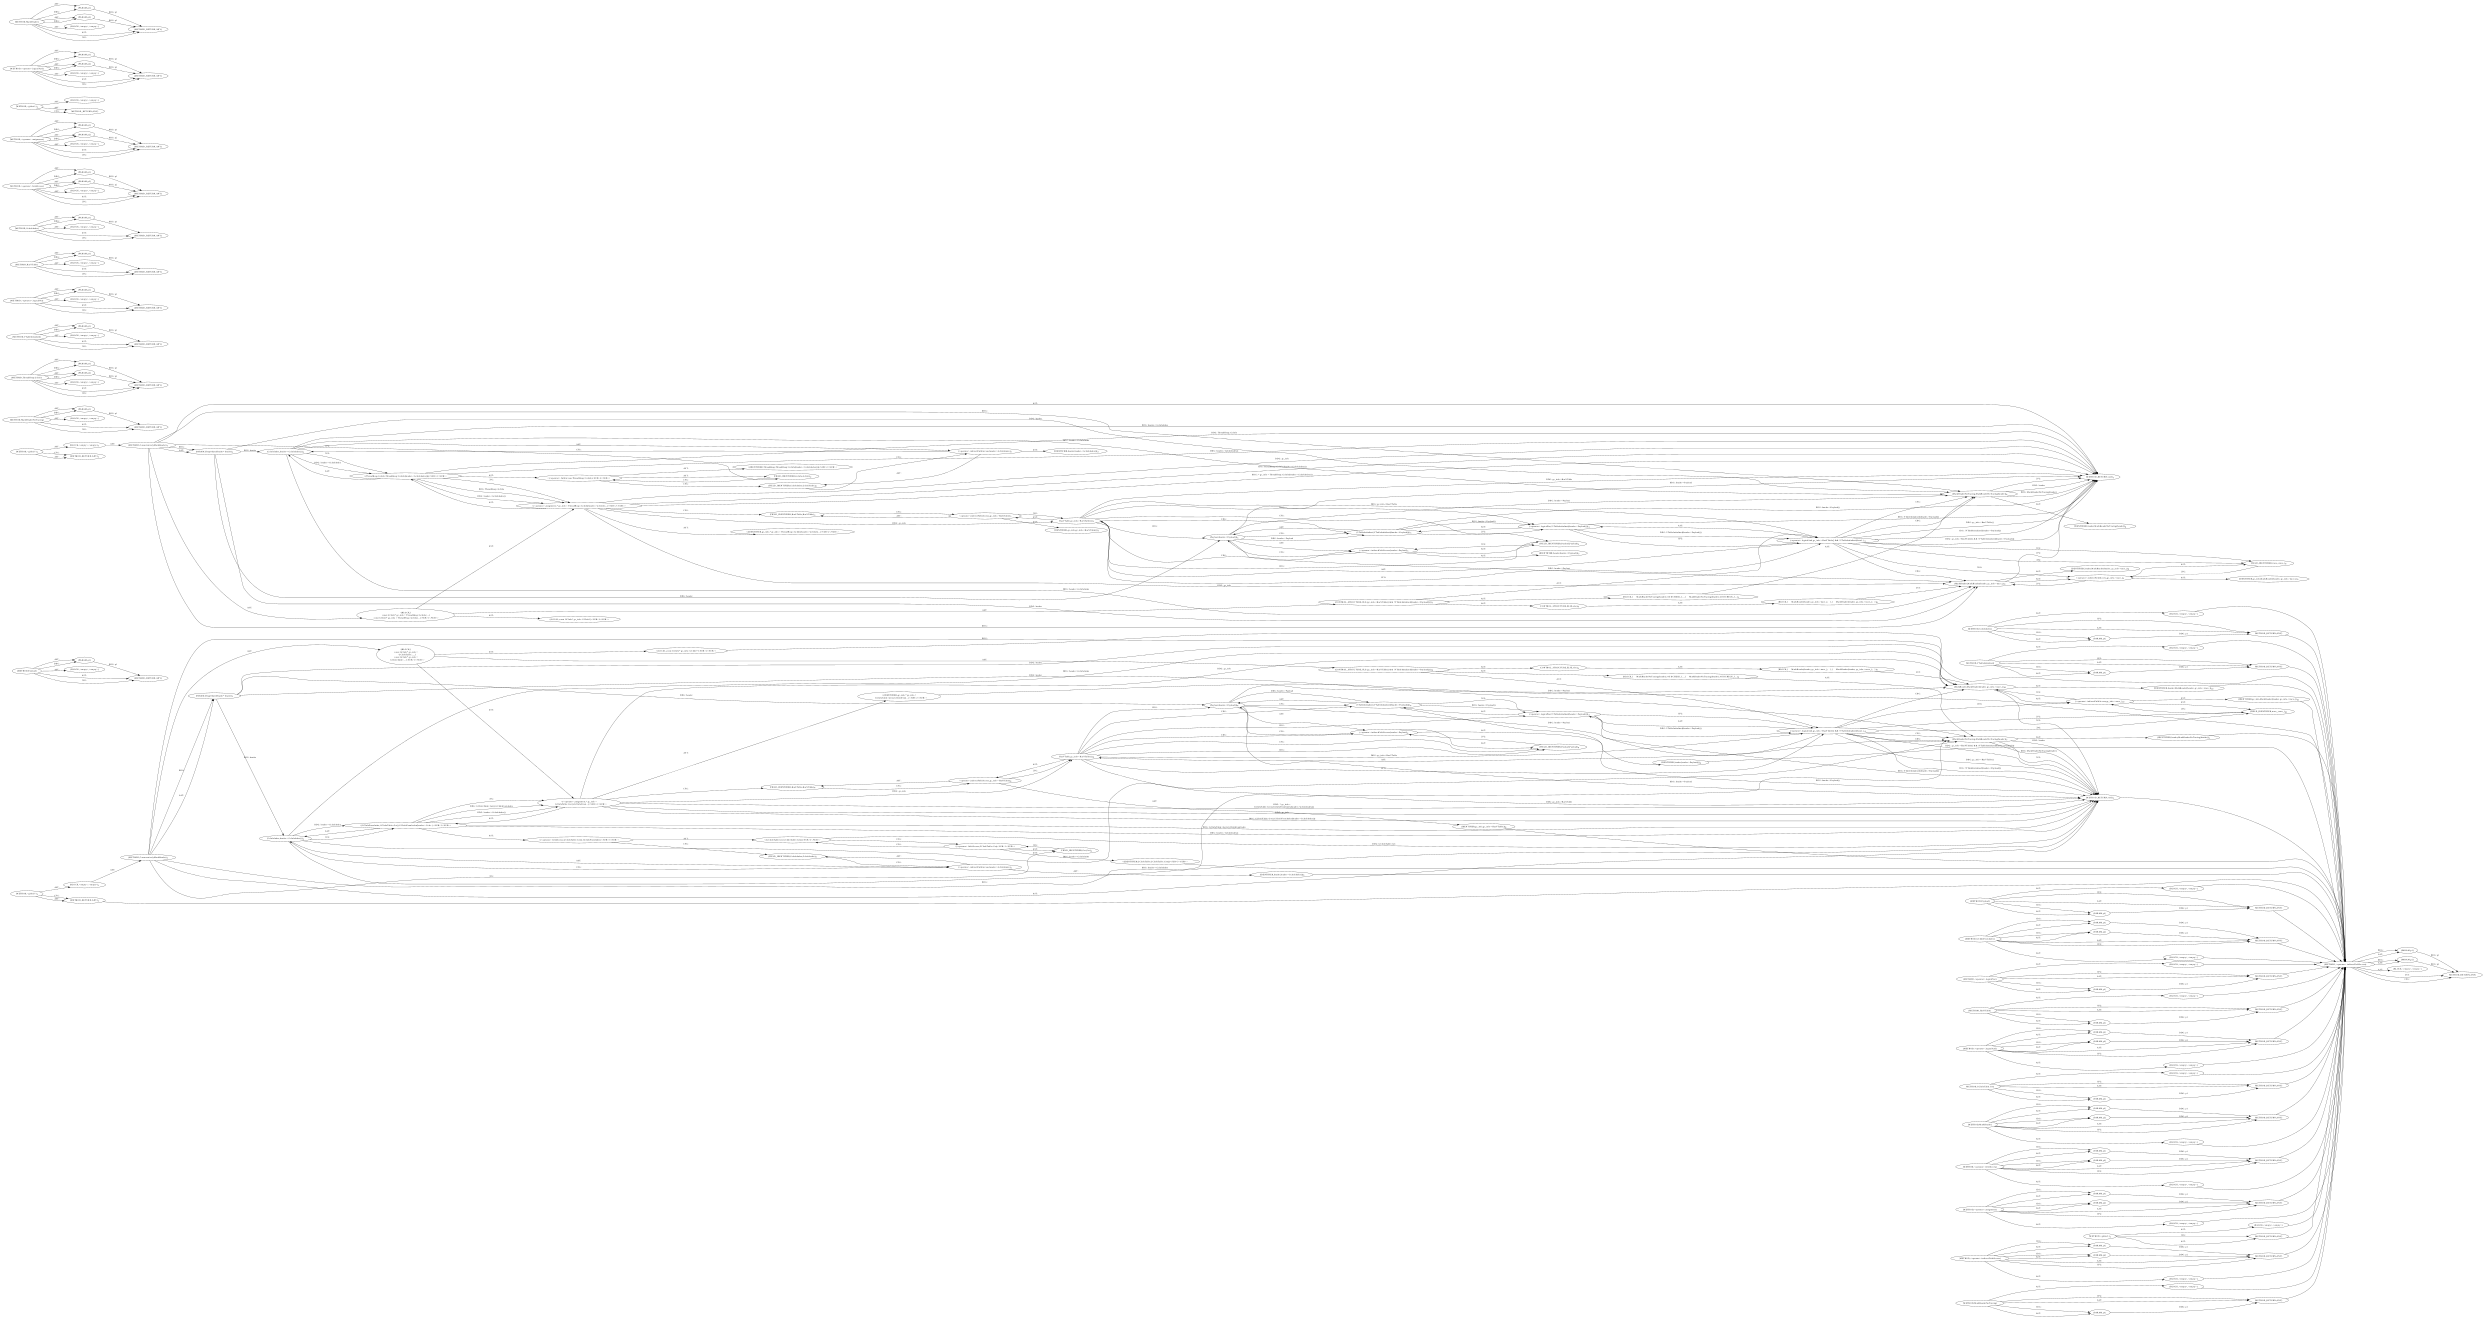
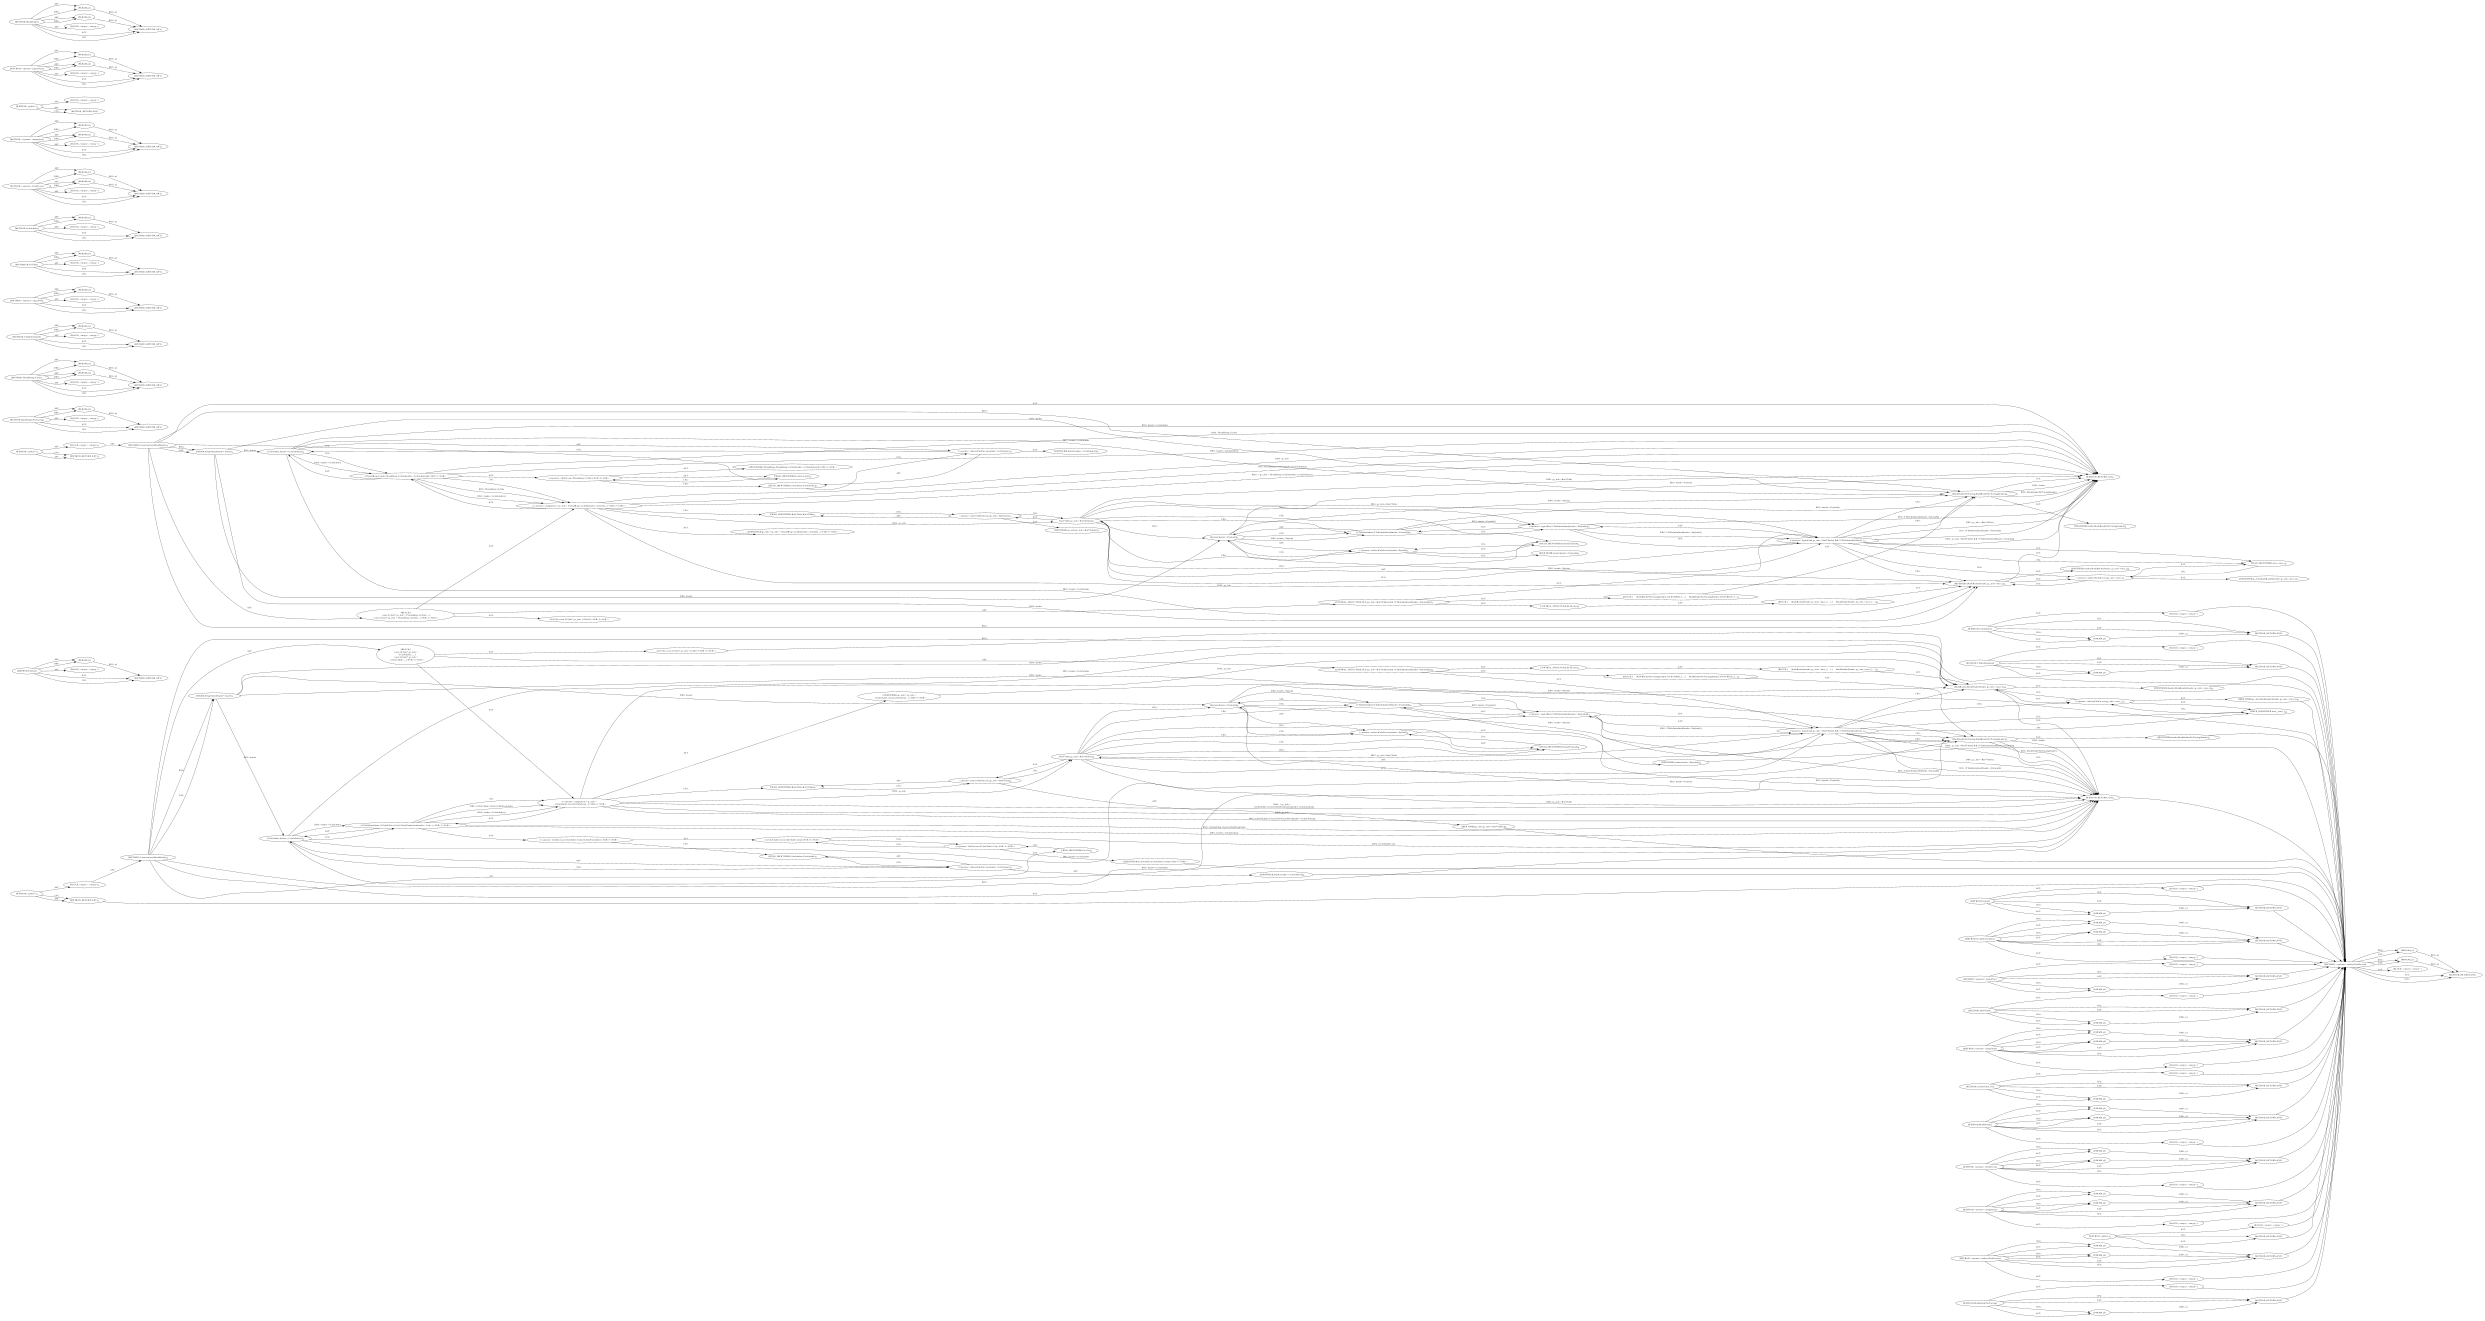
edge "<(<operator>.fieldAccess,GCInfoTable::Get)<SUB>3</SUB>>" -> "(FIELD_IDENTIFIER,Get,Get)": removed, label "AST:"
